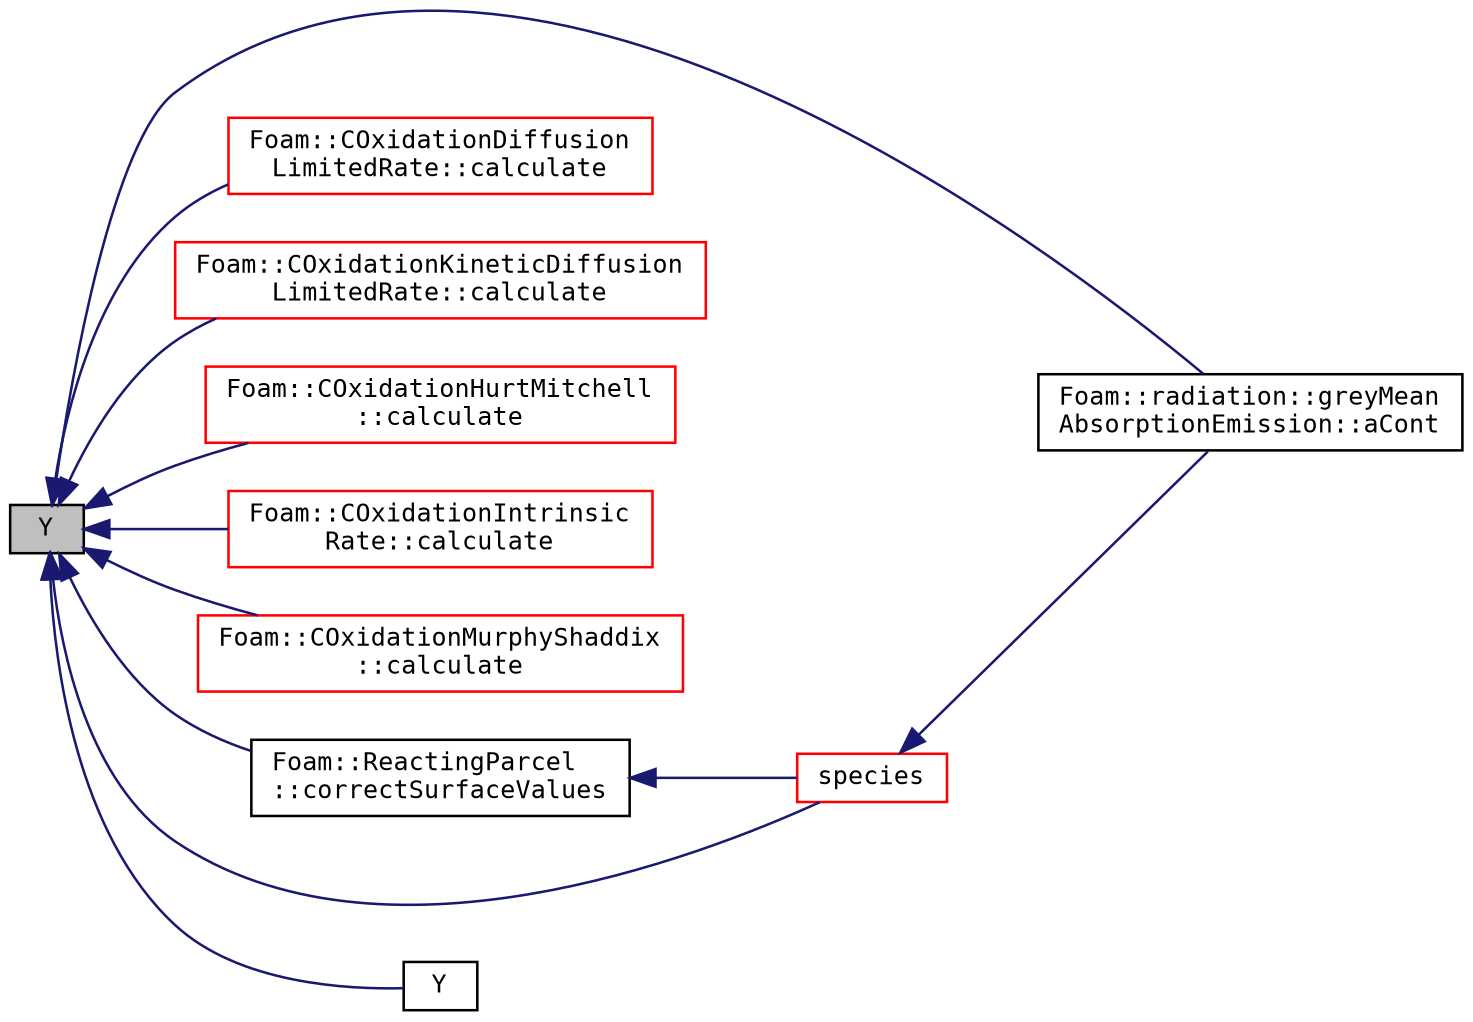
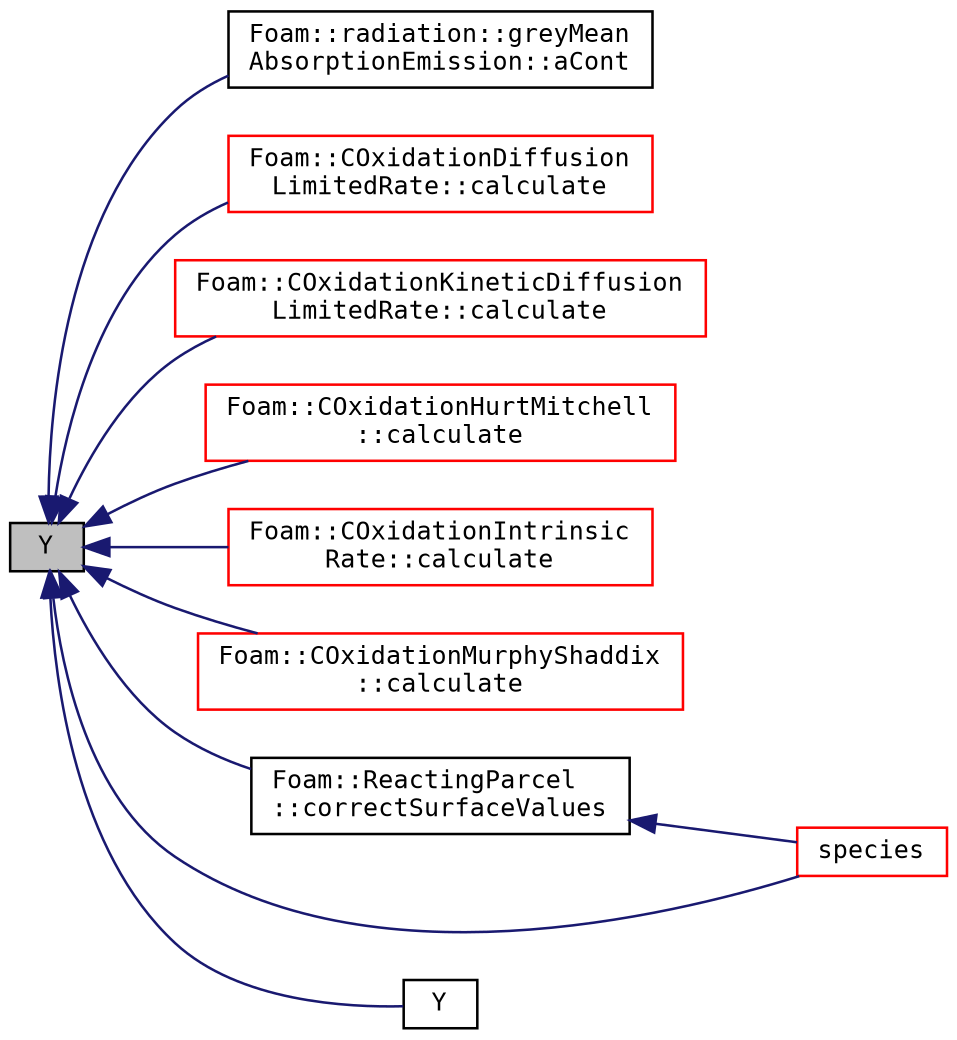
edge "Foam::radiation::greyMean AbsorptionEmission::aCont" -> "species": removed
